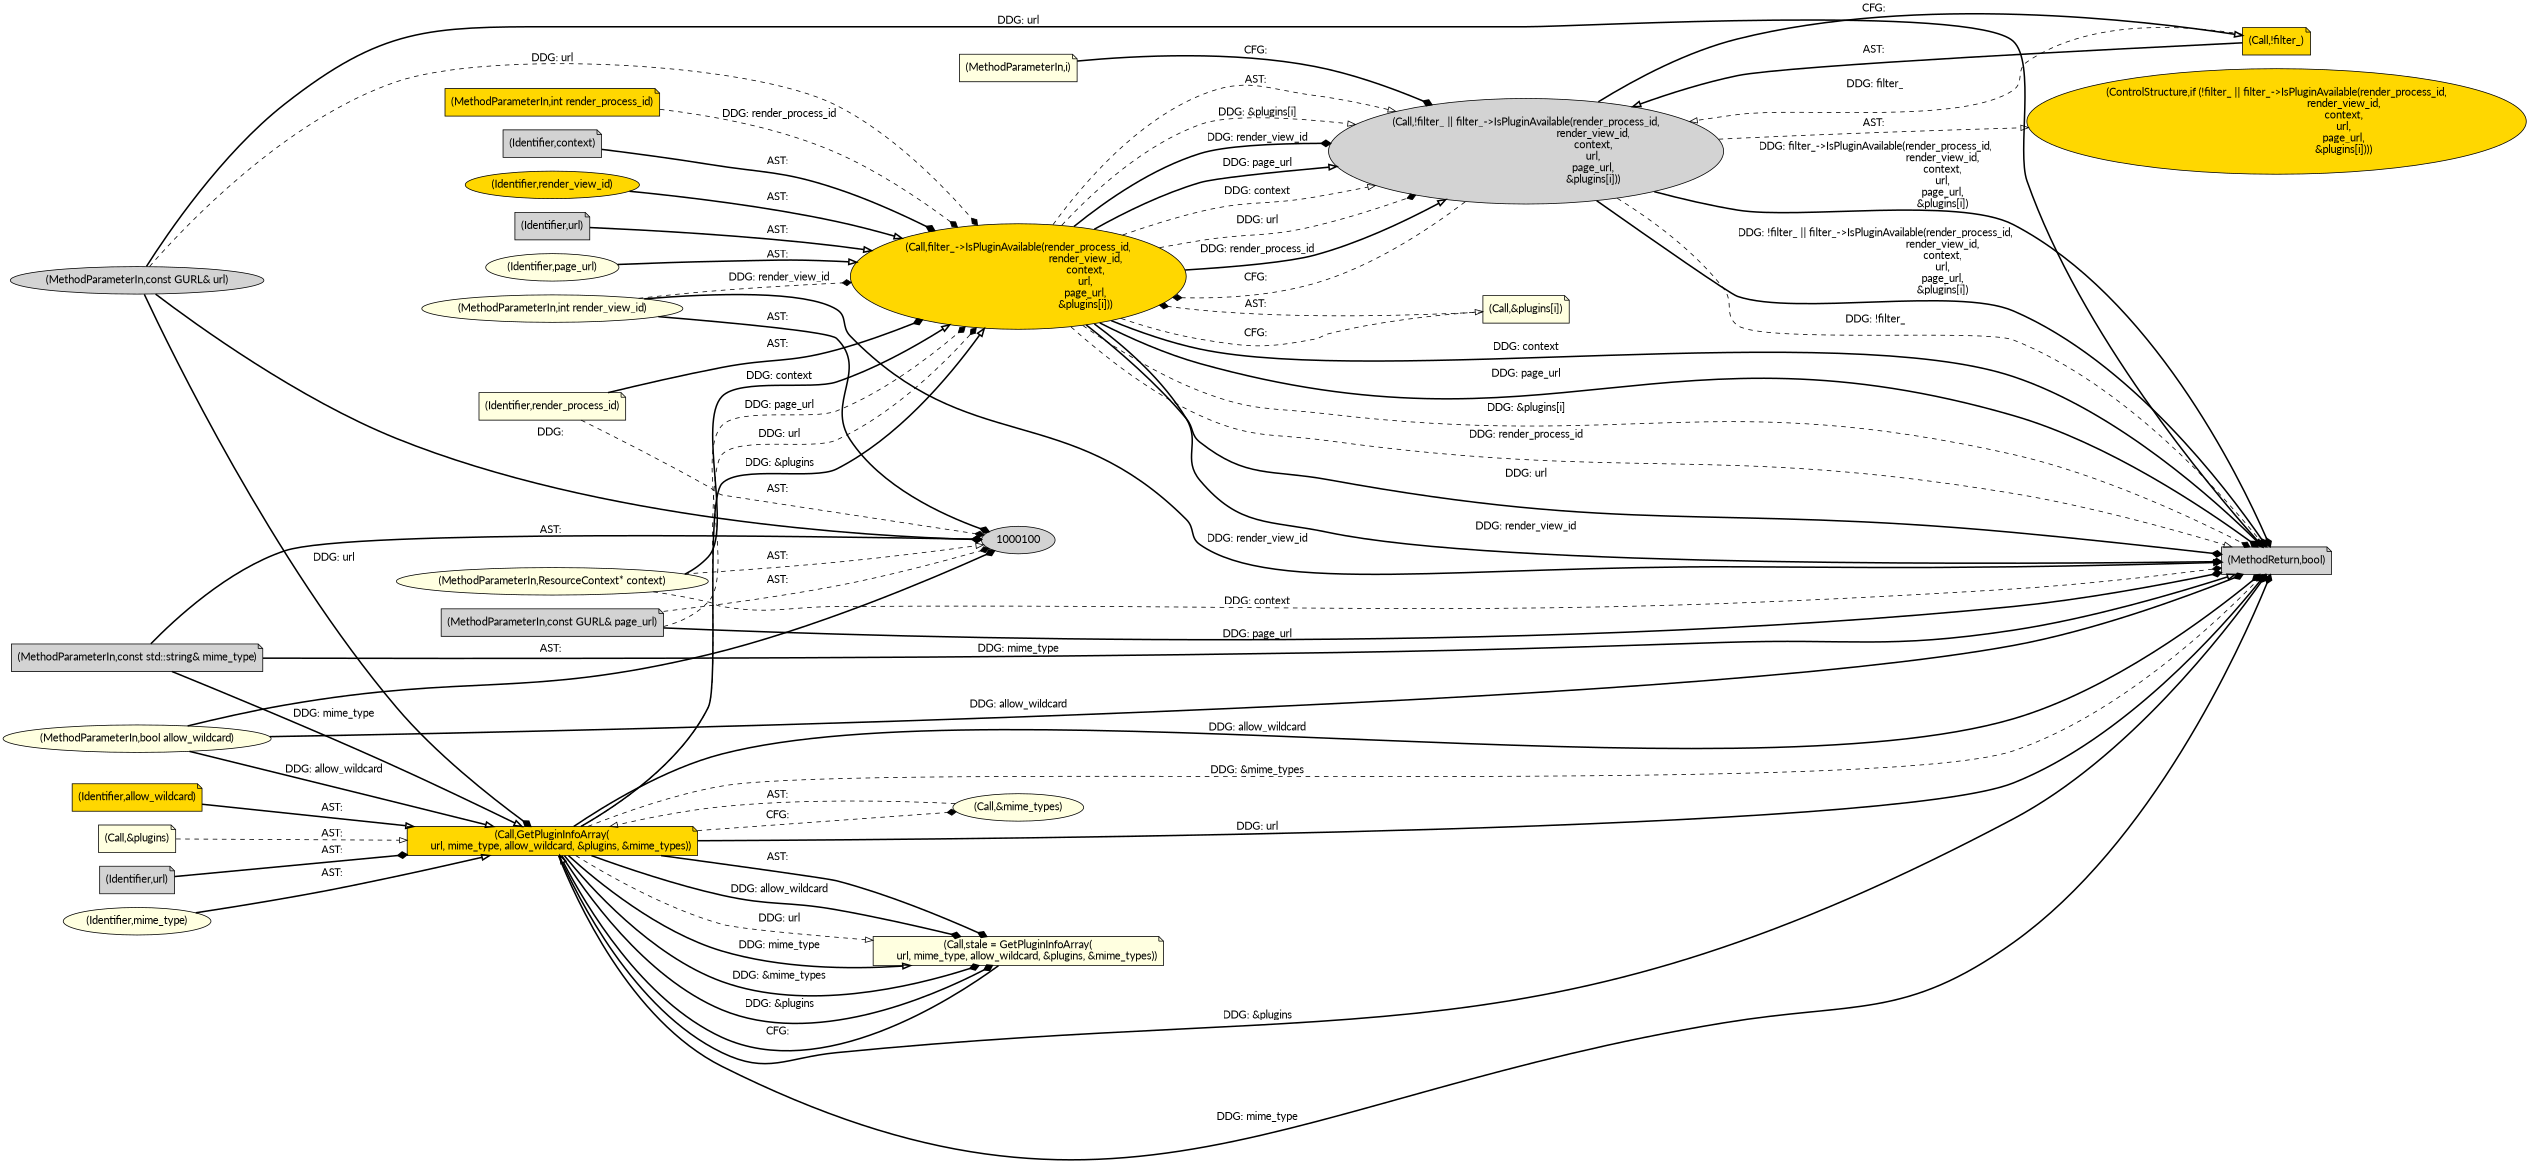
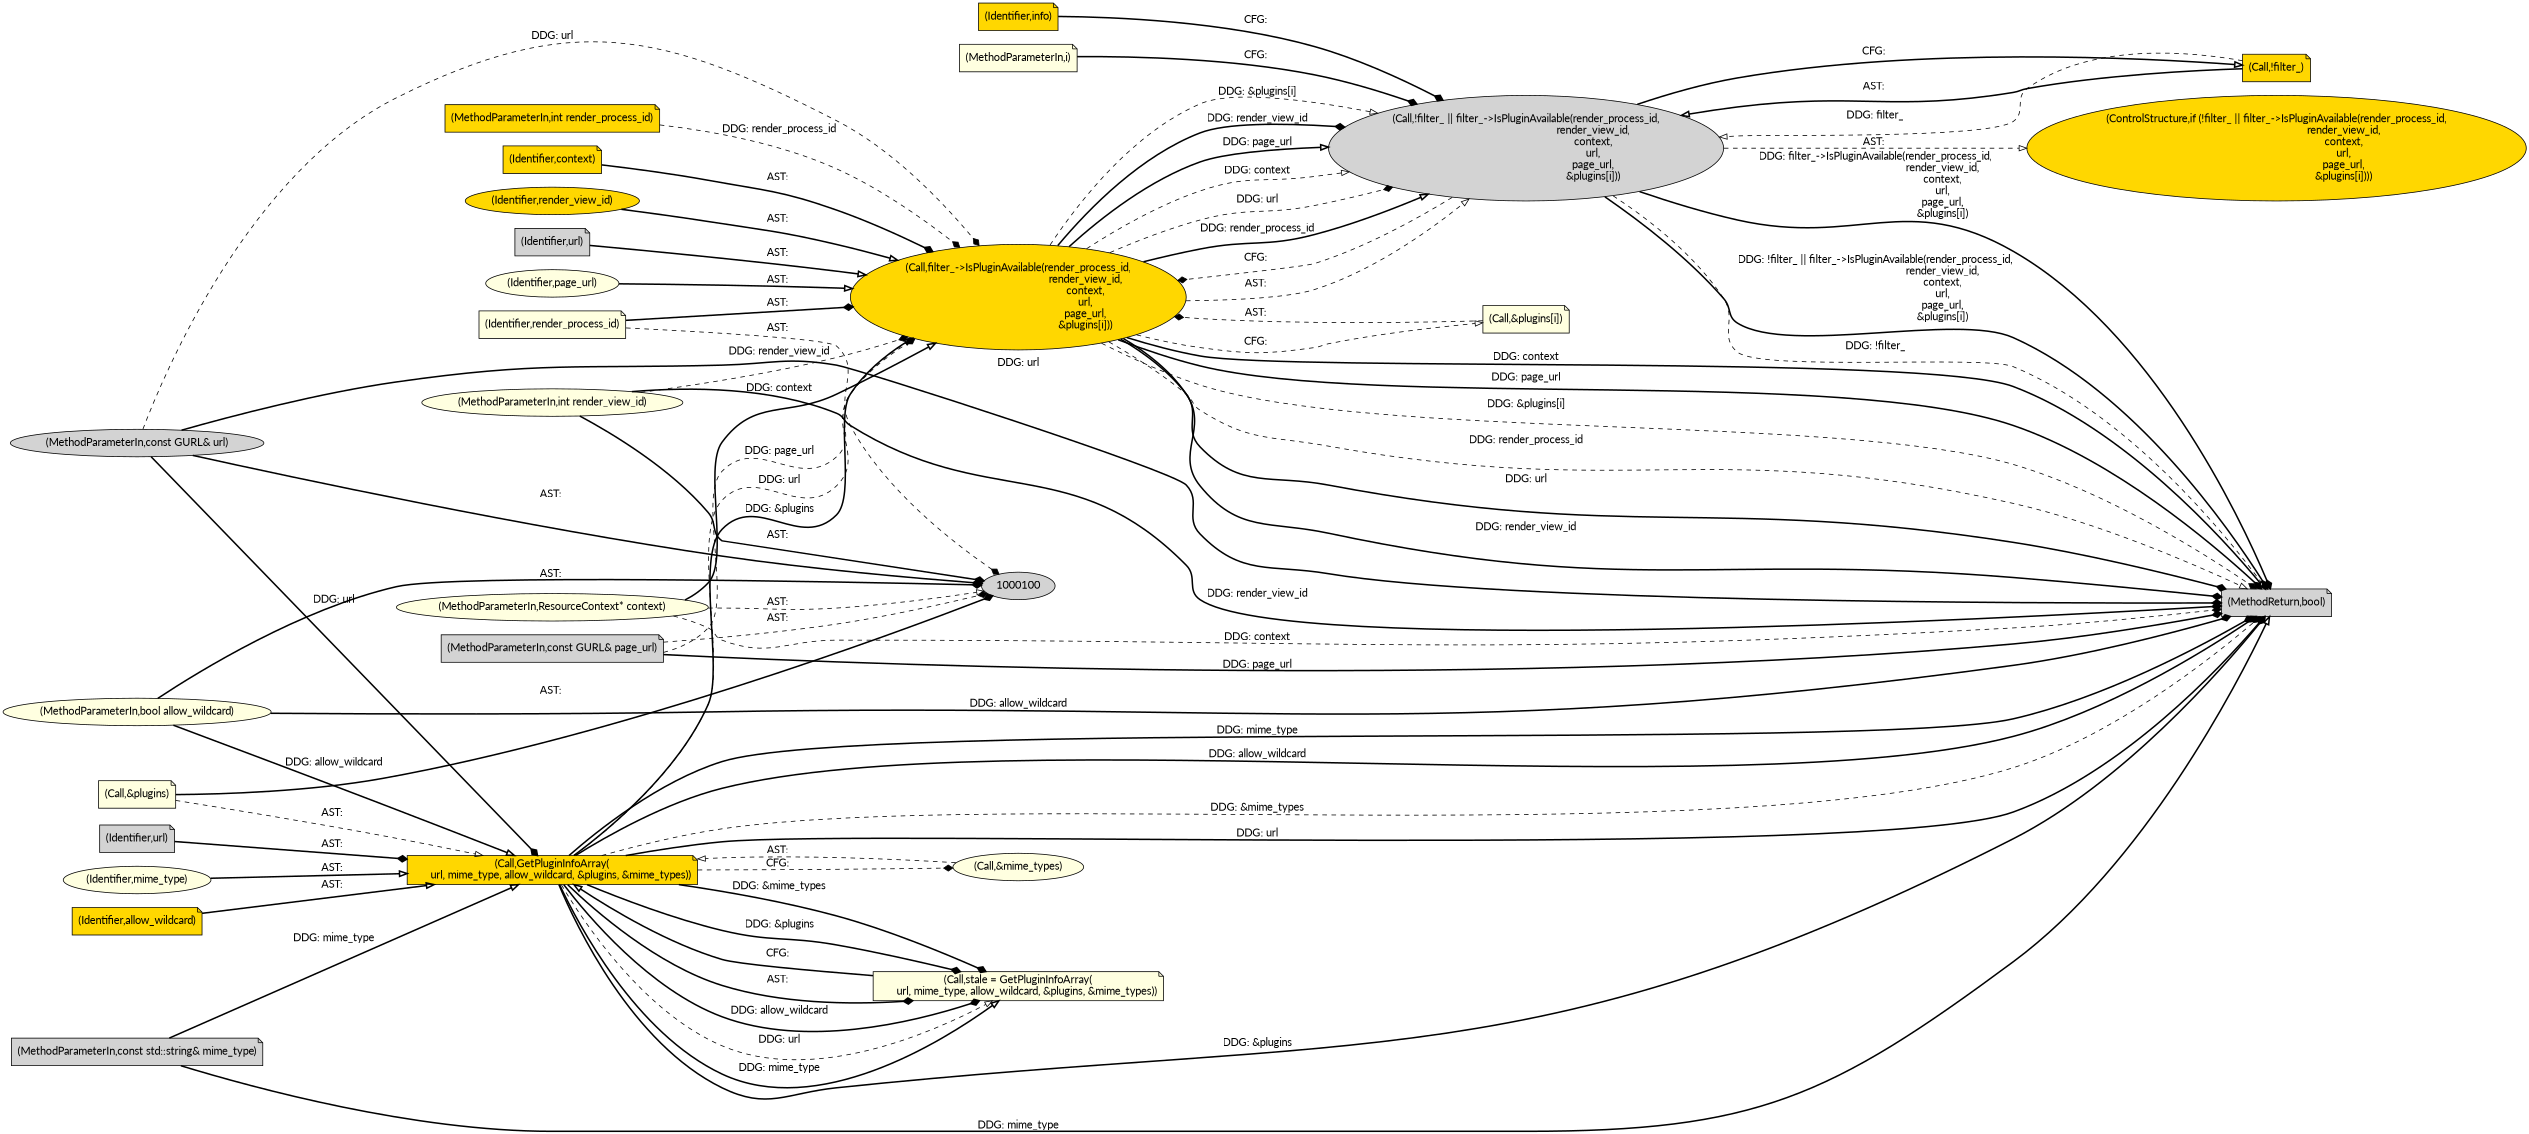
node "(Identifier,info)": added
node "(Identifier,context)": fillcolor lightgrey -> gold
edge "(MethodParameterIn,const GURL& url)" -> "1000100": label "DDG: " -> "AST: "
edge "(MethodParameterIn,const std::string& mime_type)" -> "1000100": now "(Call,&plugins)" -> "1000100"
edge "(MethodParameterIn,int render_view_id)" -> "(MethodReturn,bool)": arrowhead onormal -> diamond
